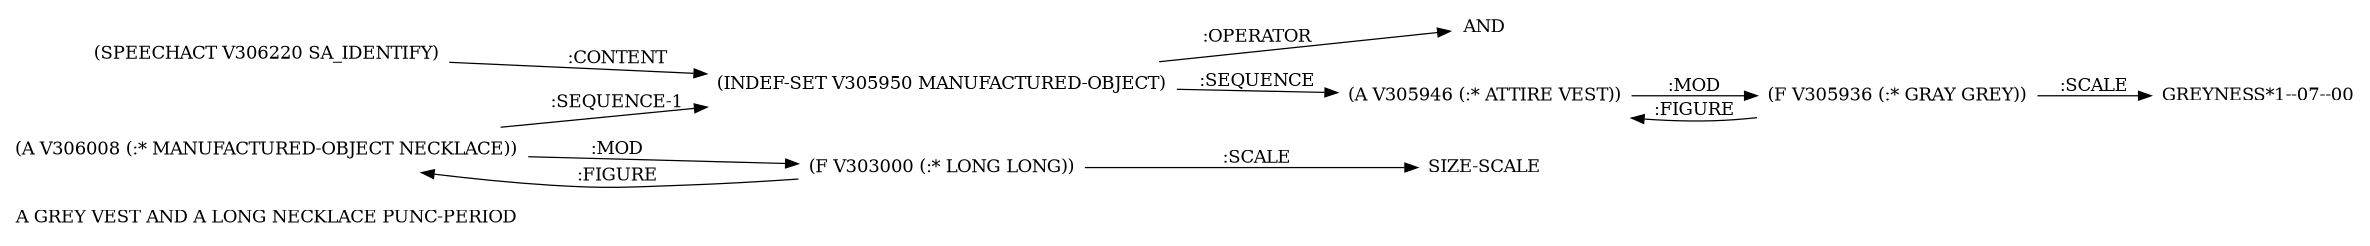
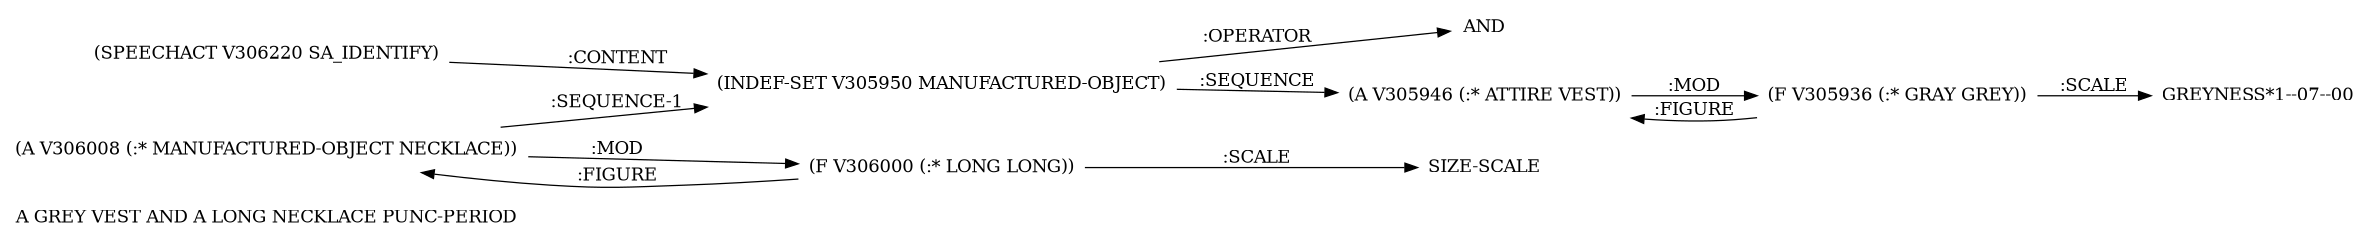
node "(F V303000 (:* LONG LONG))": label "(F V303000 (:* LONG LONG))" -> "(F V306000 (:* LONG LONG))"
